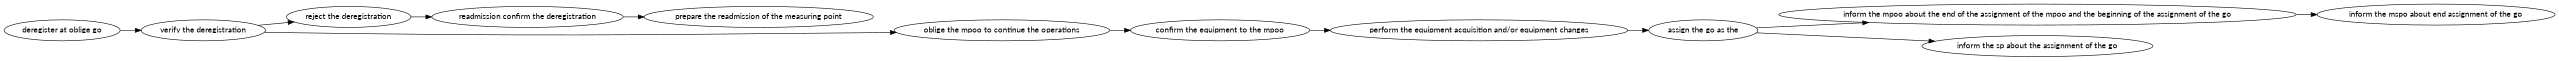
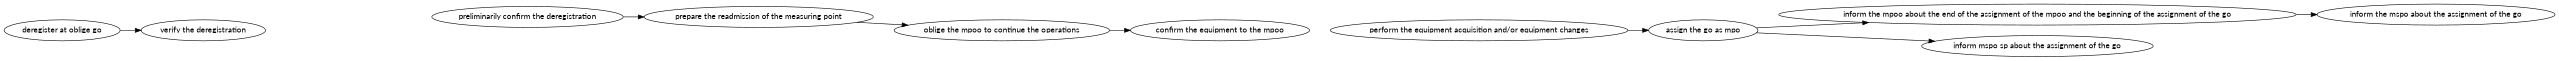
node "inform the mspo about end assignment of the go": label "inform the mspo about end assignment of the go" -> "inform the mspo about the assignment of the go"
node "reject the deregistration": removed
node "readmission confirm the deregistration": label "readmission confirm the deregistration" -> "preliminarily confirm the deregistration"
edge "confirm the equipment to the mpoo" -> "perform the equipment acquisition and/or equipment changes": removed
node "assign the go as the": label "assign the go as the" -> "assign the go as mpo"
edge "verify the deregistration" -> "oblige the mpoo to continue the operations": now "prepare the readmission of the measuring point" -> "oblige the mpoo to continue the operations"
node "inform the sp about the assignment of the go": label "inform the sp about the assignment of the go" -> "inform mspo sp about the assignment of the go"
